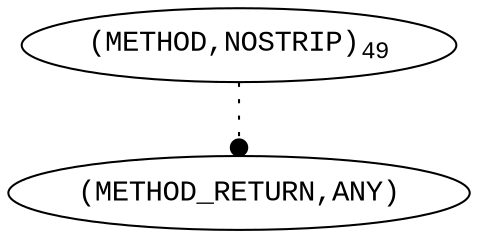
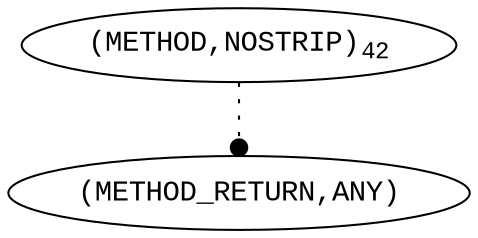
node "(METHOD,NOSTRIP)": text "49" -> "42"
